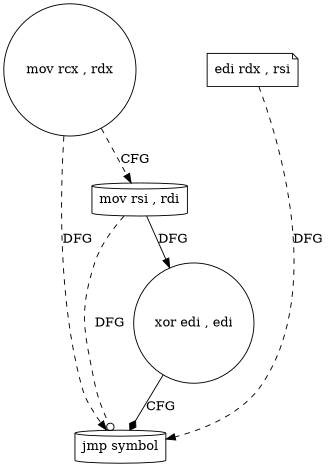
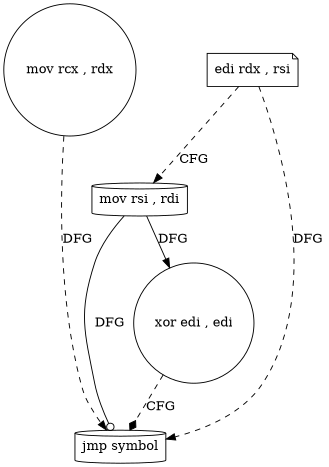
edge "mov rcx , rdx" -> "mov rsi , rdi": now "edi rdx , rsi" -> "mov rsi , rdi"
edge "mov rsi , rdi" -> "jmp symbol": style dashed -> solid
edge "xor edi , edi" -> "jmp symbol": style solid -> dashed
